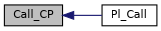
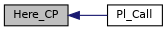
node "Call_CP": label "Call_CP" -> "Here_CP"
